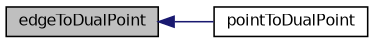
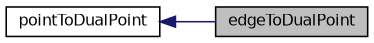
edge "pointToDualPoint" -> "edgeToDualPoint": reversed
